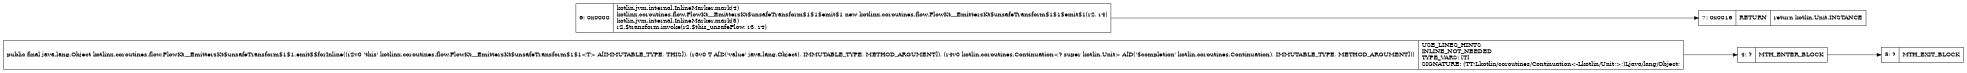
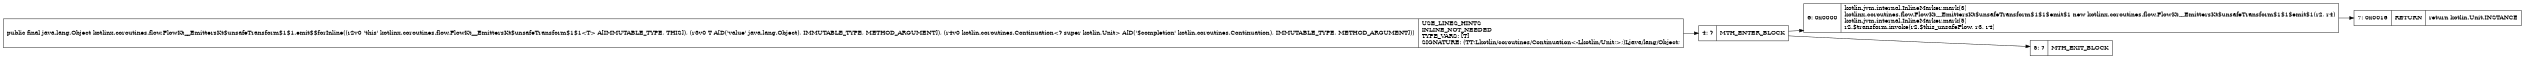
node "6: 0x0000": text "kotlin.jvm.internal.InlineMarker.mark(4)" -> "kotlin.jvm.internal.InlineMarker.mark(3)"
edge "4: ?" -> "6: 0x0000": added
